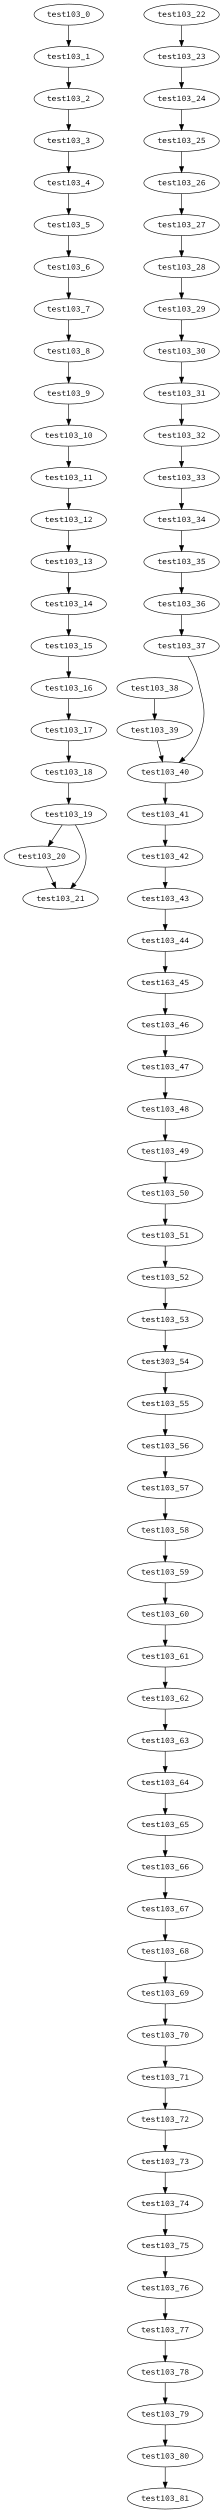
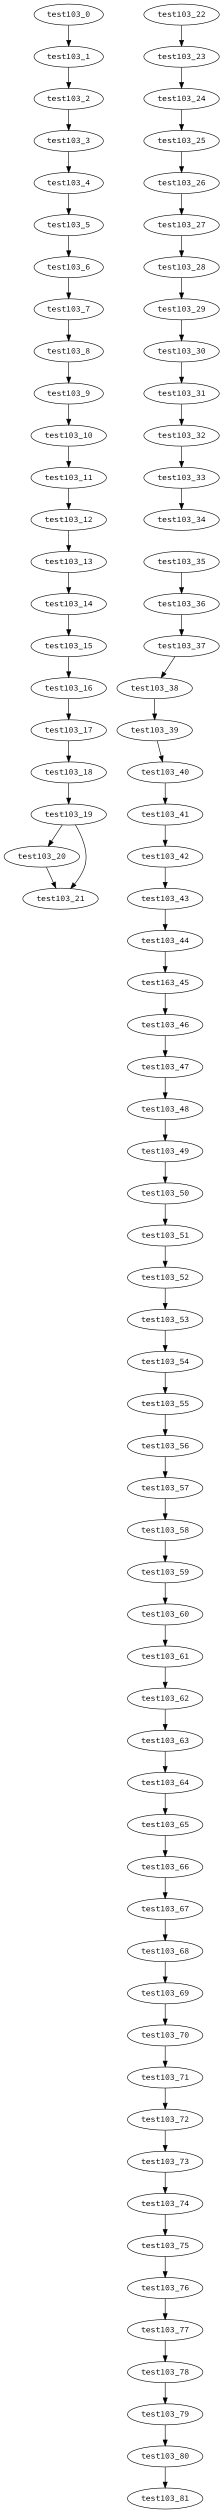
edge "test103_34" -> "test103_35": removed
edge "test103_37" -> "test103_40": now "test103_37" -> "test103_38"
node "test303_54": label "test303_54" -> "test103_54"
